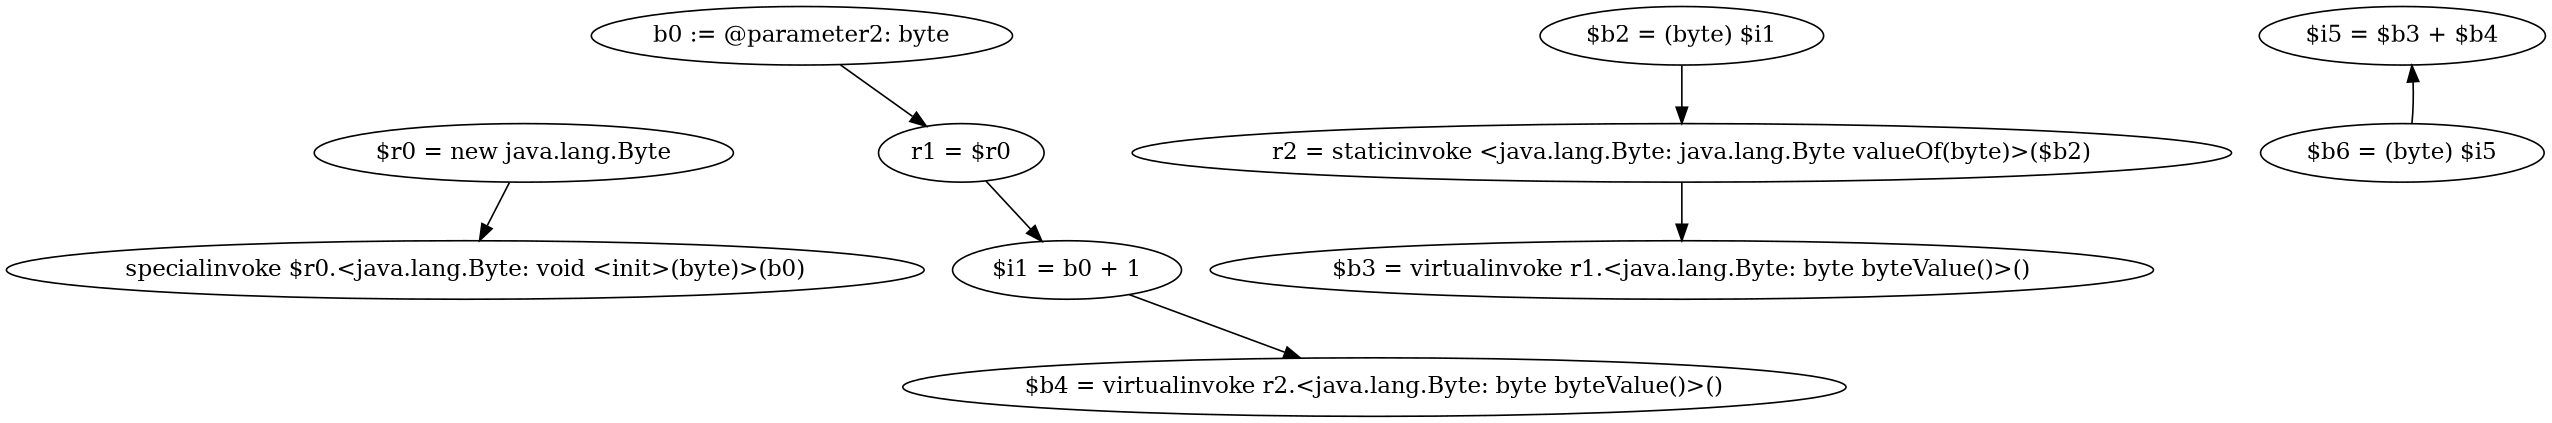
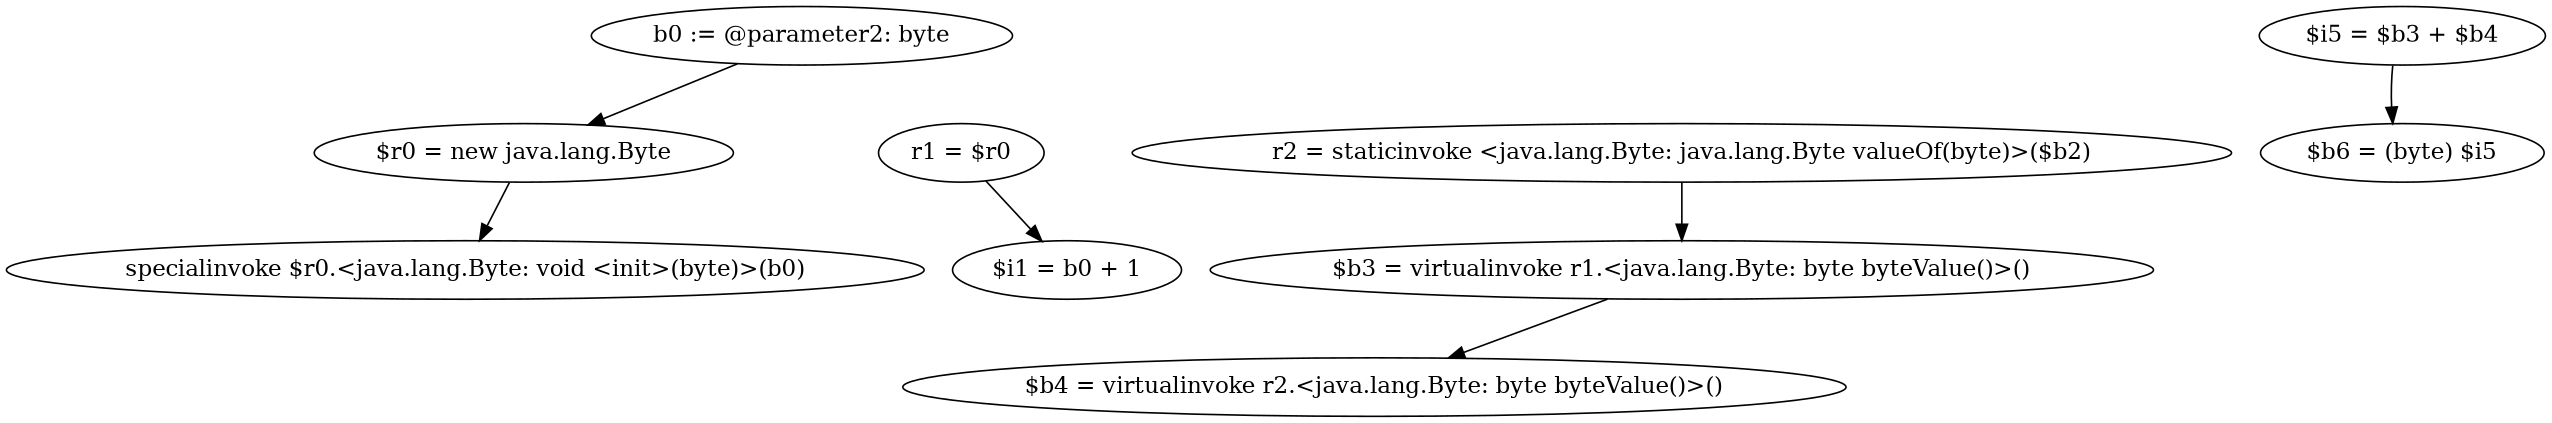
node "$b2 = (byte) $i1": removed
edge "b0 := @parameter2: byte" -> "r1 = $r0": now "b0 := @parameter2: byte" -> "$r0 = new java.lang.Byte"
edge "$b6 = (byte) $i5" -> "$i5 = $b3 + $b4": reversed
edge "$i1 = b0 + 1" -> "$b4 = virtualinvoke r2.<java.lang.Byte: byte byteValue()>()": now "$b3 = virtualinvoke r1.<java.lang.Byte: byte byteValue()>()" -> "$b4 = virtualinvoke r2.<java.lang.Byte: byte byteValue()>()"
